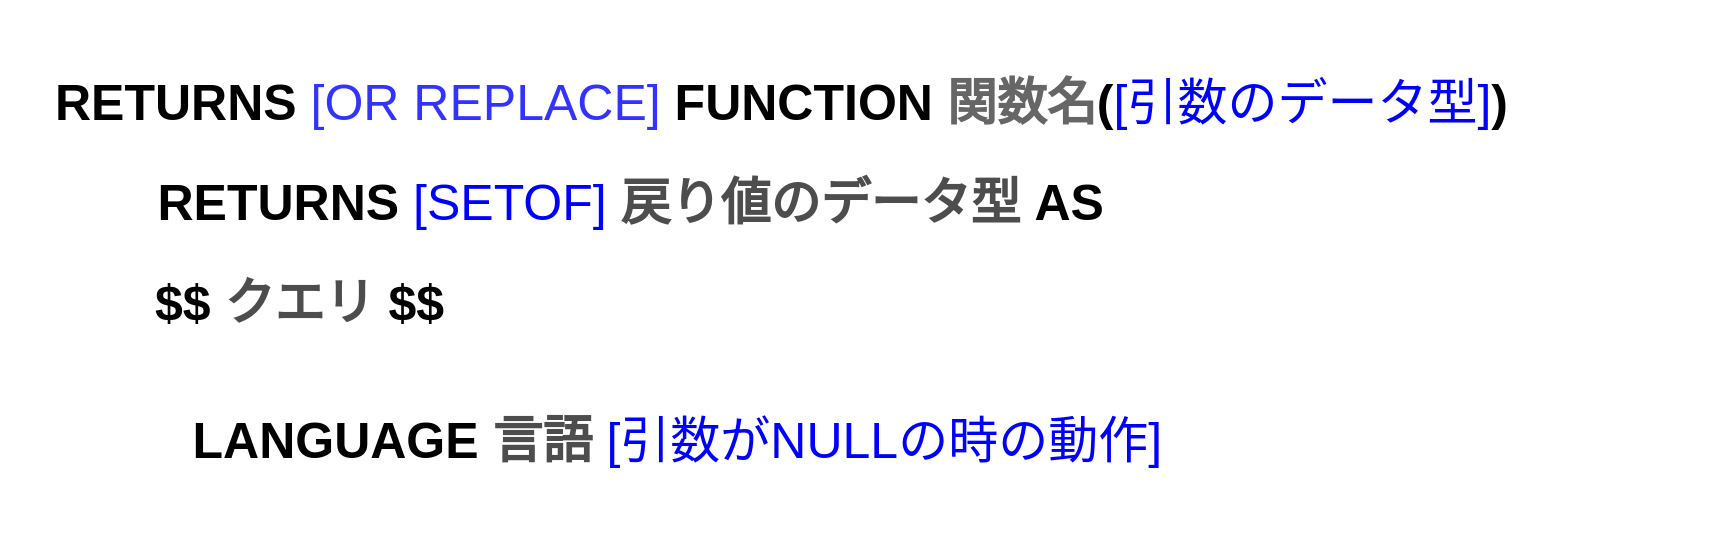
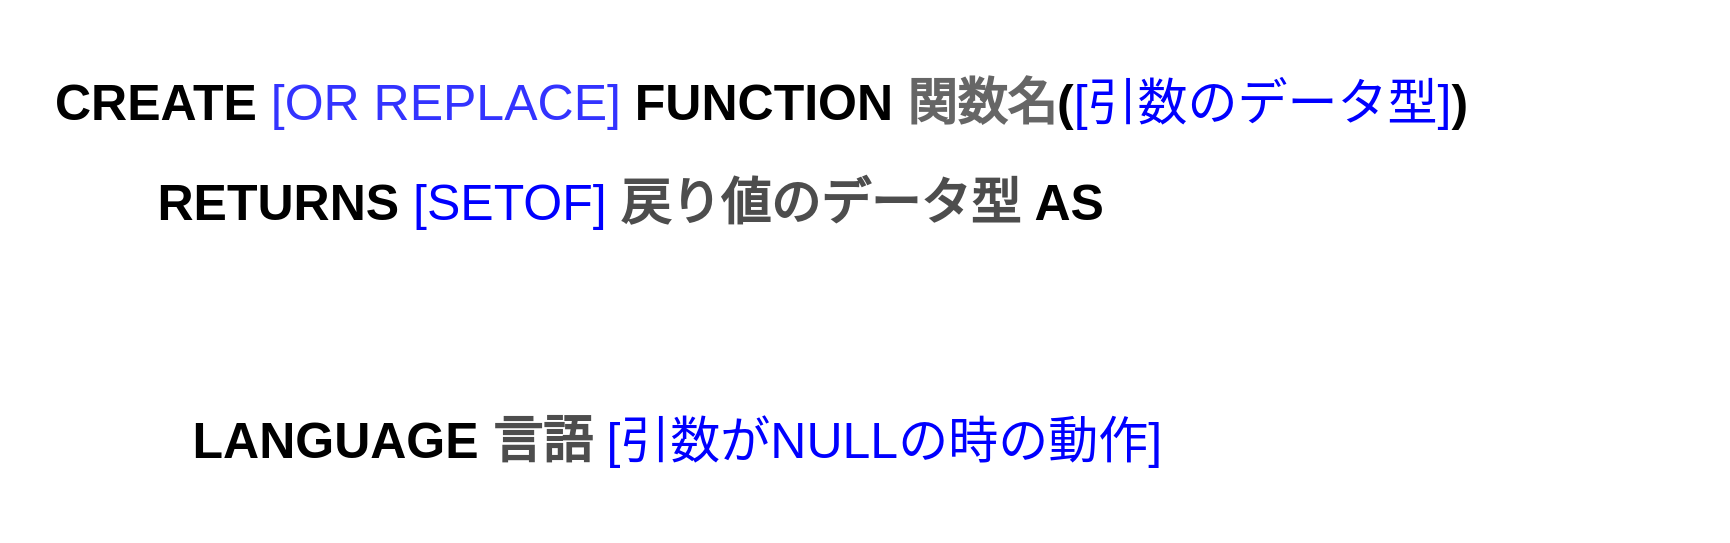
node "RETURNS [OR REPLACE] FUNCTION 関数名([引数のデータ型])": label "RETURNS [OR REPLACE] FUNCTION 関数名([引数のデータ型])" -> "CREATE [OR REPLACE] FUNCTION 関数名([引数のデータ型])"
node "$$ クエリ $$": removed
